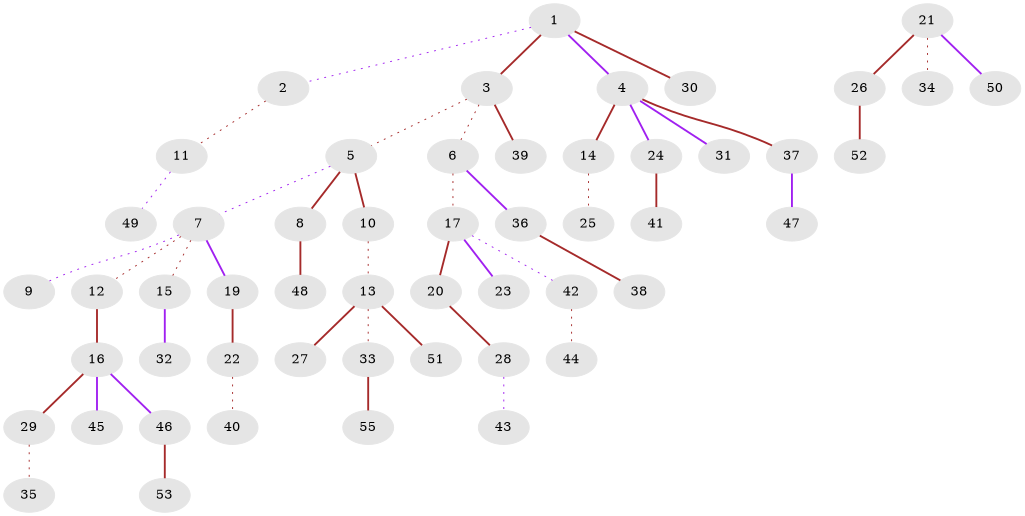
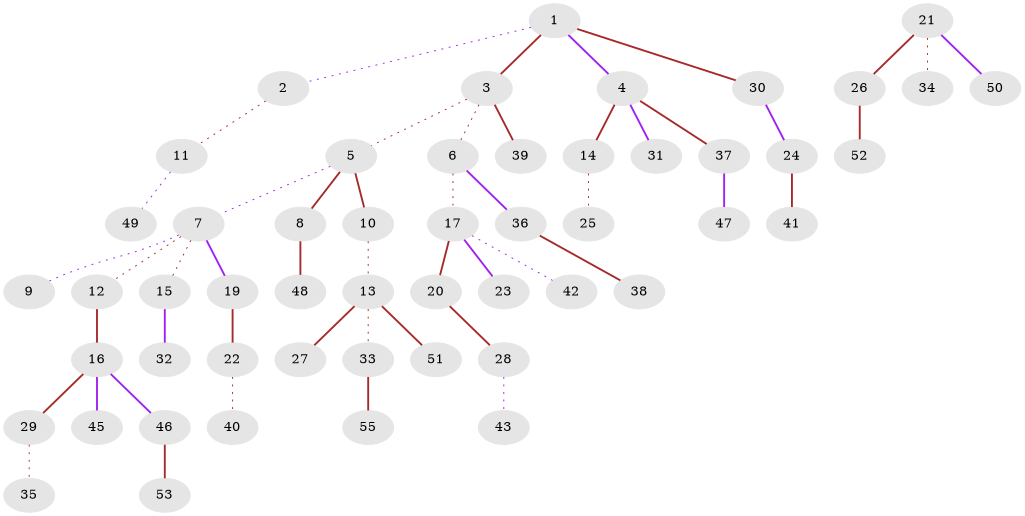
edge "4" -- "24": now "30" -- "24"
node "44": removed
